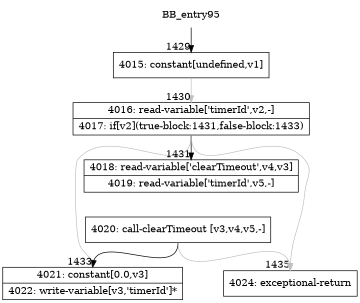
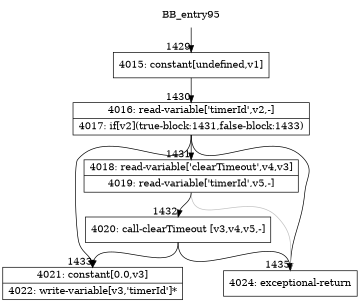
edge "4015: constant[undefined,v1]" -> "4016: read-variable['timerId',v2,-]": color gray -> black
edge "4016: read-variable['timerId',v2,-]" -> "4021: constant[0.0,v3]": color gray -> black
edge "4016: read-variable['timerId',v2,-]" -> "4024: exceptional-return": color gray -> black
edge "4018: read-variable['clearTimeout',v4,v3]" -> "4020: call-clearTimeout [v3,v4,v5,-]": added
edge "4018: read-variable['clearTimeout',v4,v3]" -> "4024: exceptional-return": added
edge "4020: call-clearTimeout [v3,v4,v5,-]" -> "4024: exceptional-return": color gray -> black
